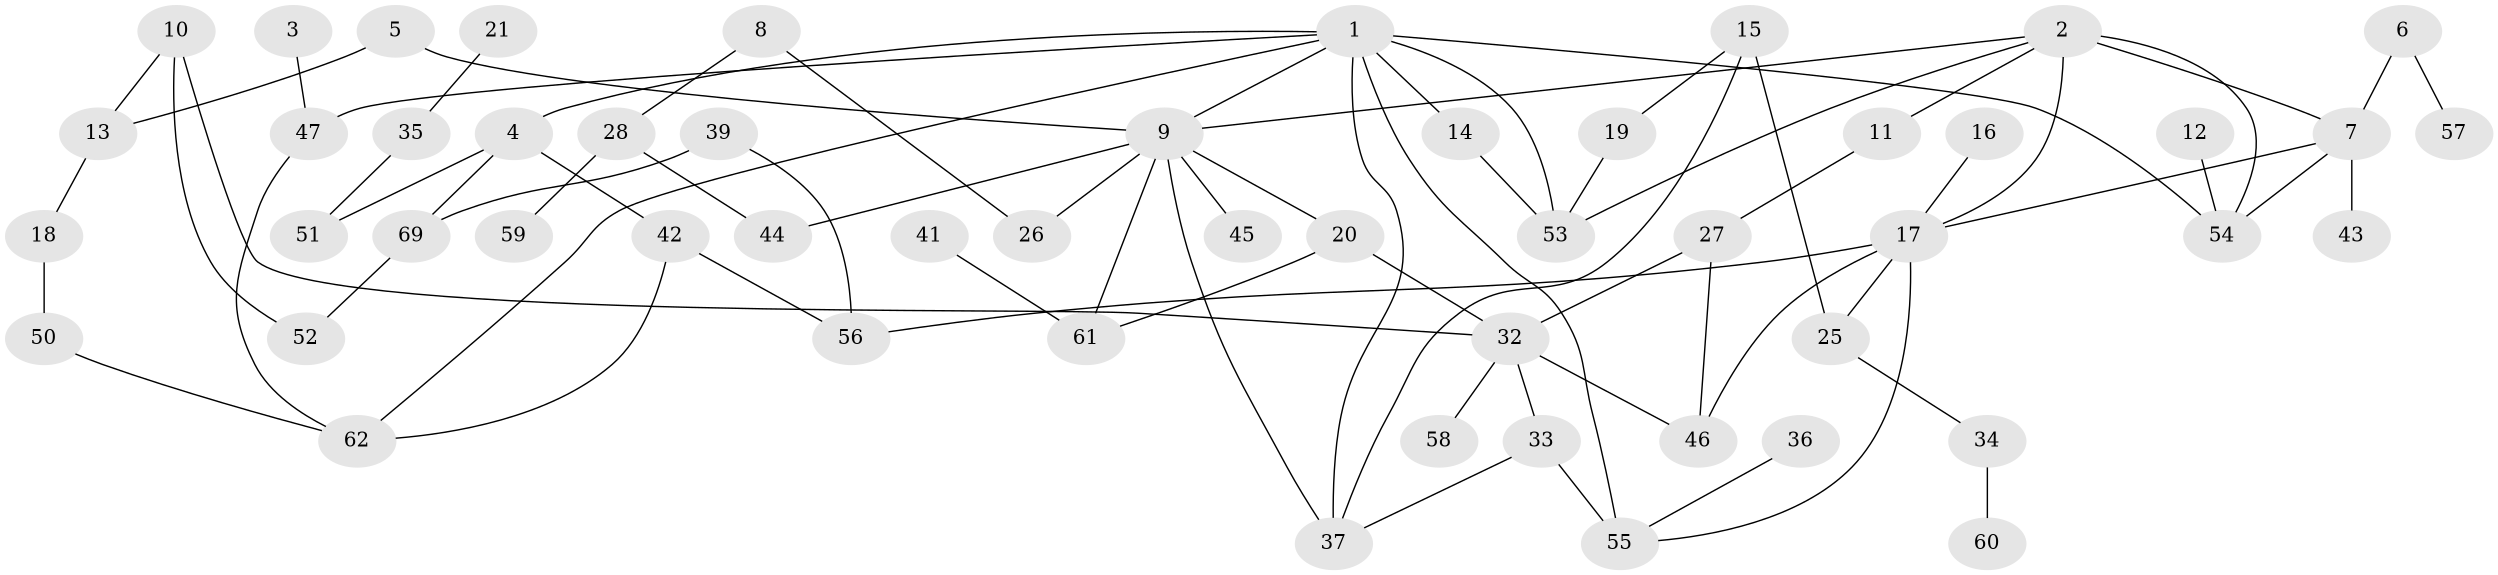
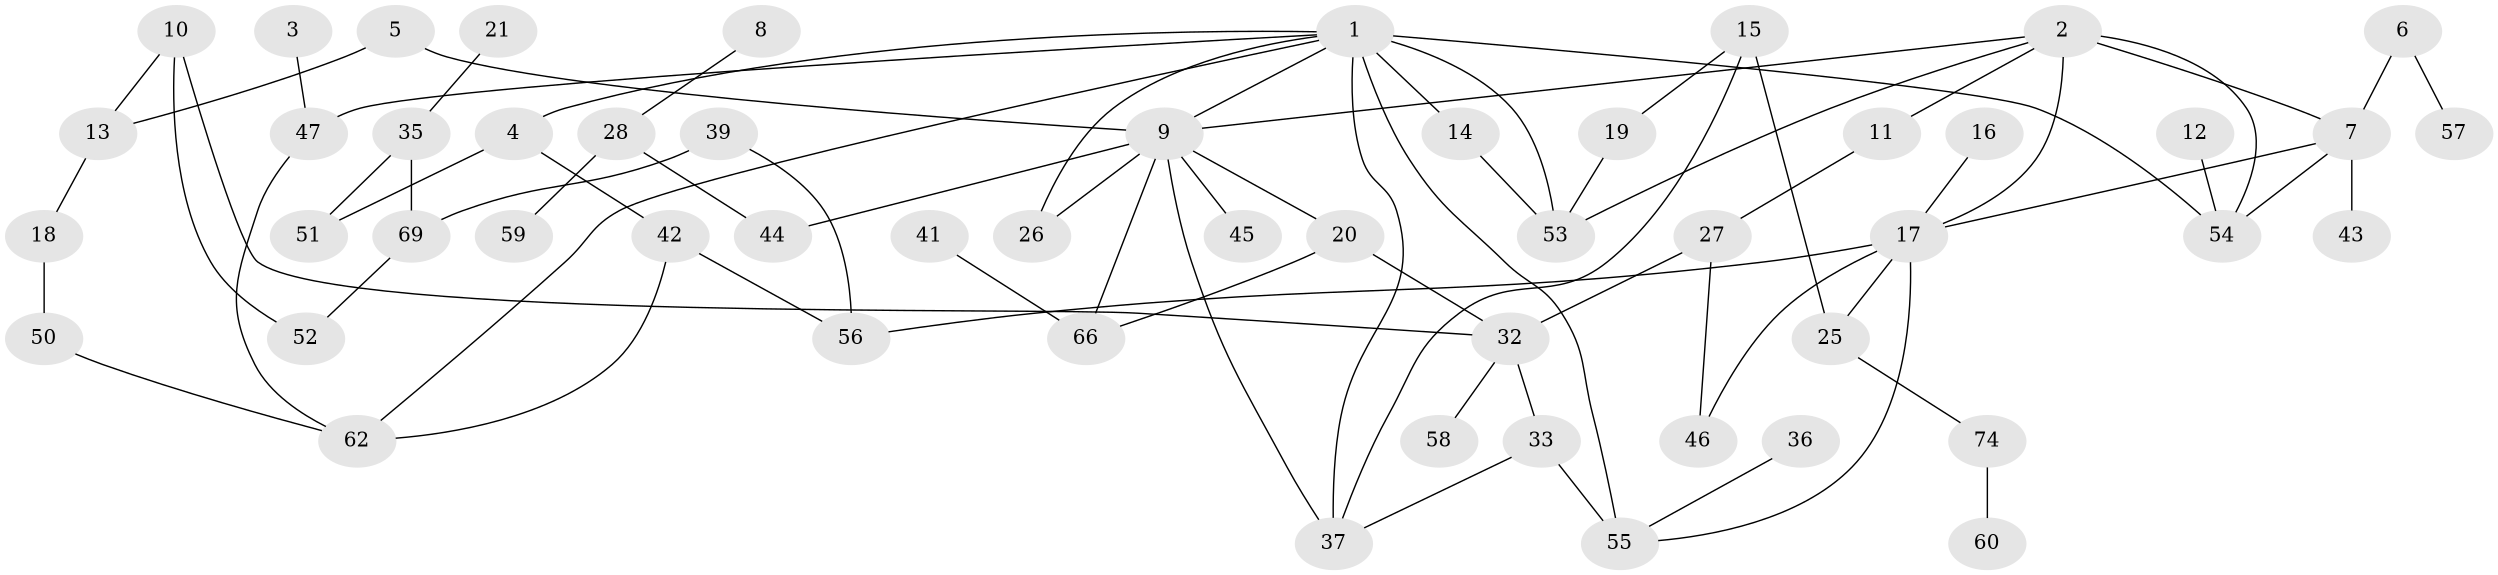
edge "8" -- "26": now "1" -- "26"
edge "4" -- "69": now "35" -- "69"
node "61": label "61" -> "66"
edge "32" -- "46": removed
node "34": label "34" -> "74"
